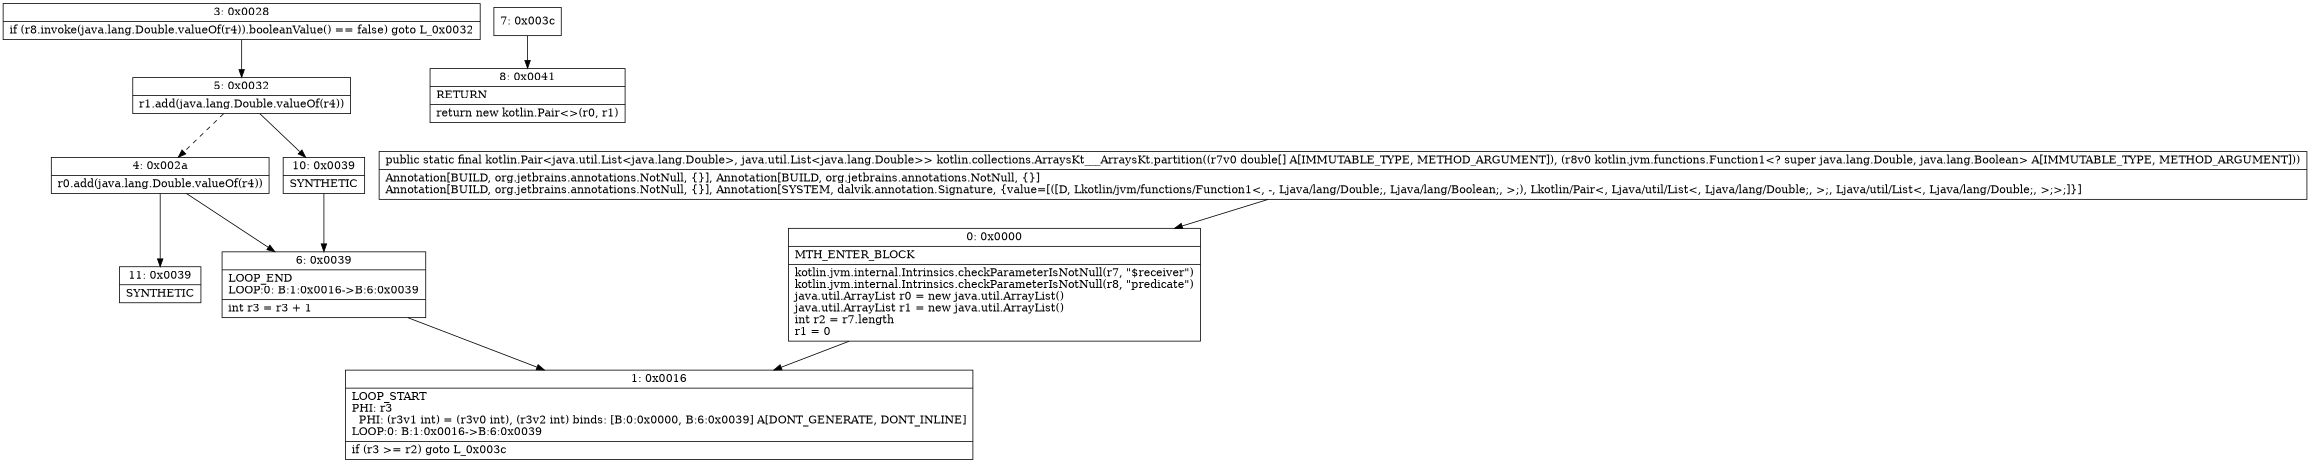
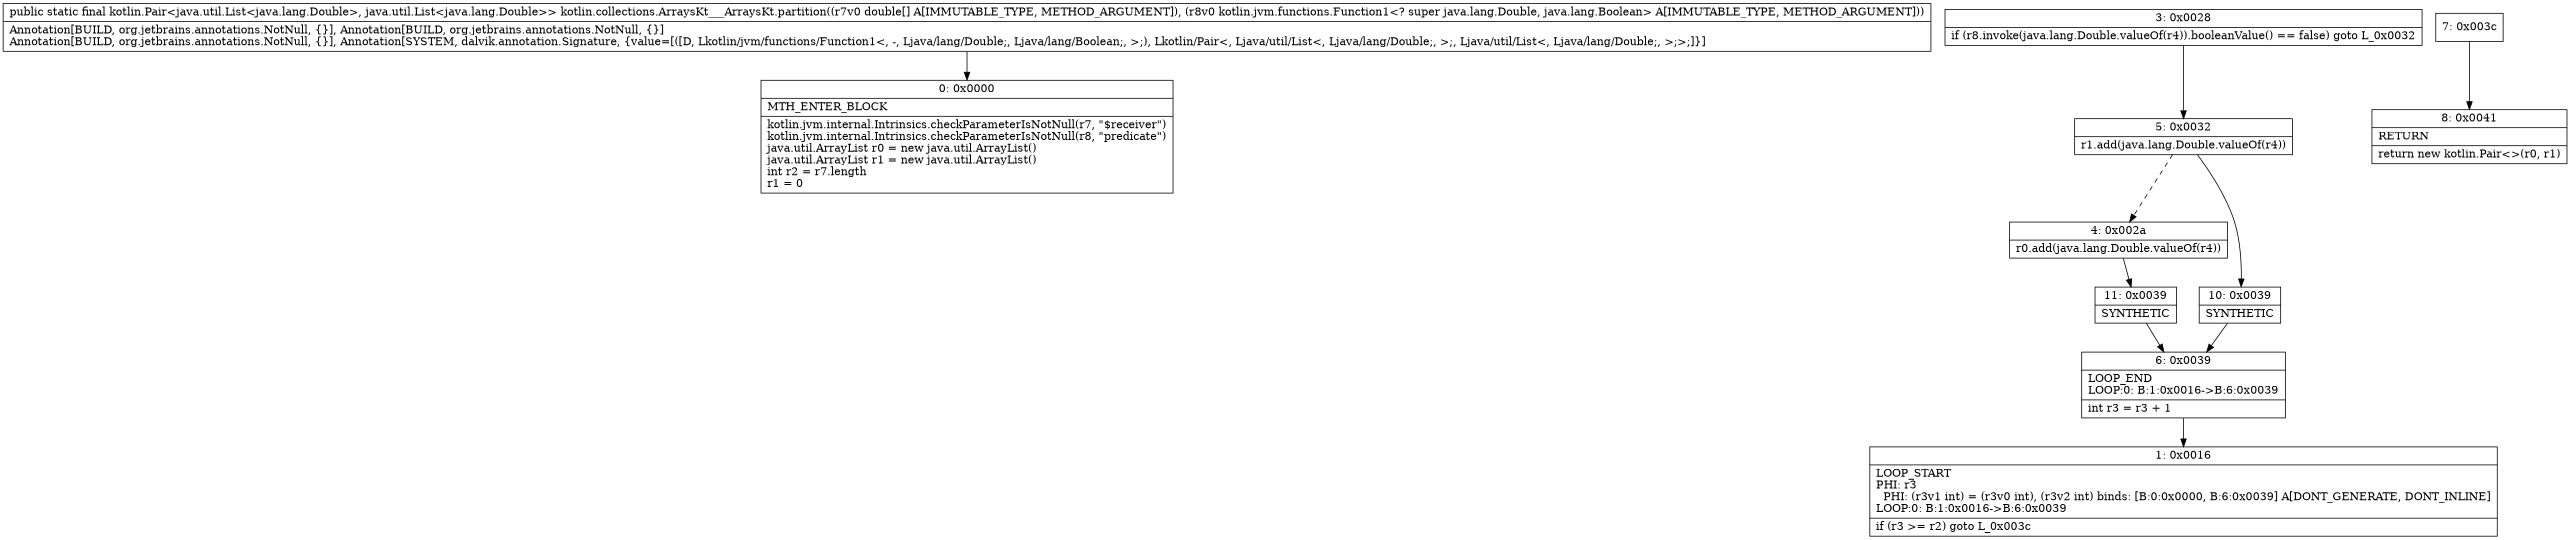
edge "4: 0x002a" -> "6: 0x0039": now "11: 0x0039" -> "6: 0x0039"
edge "0: 0x0000" -> "1: 0x0016": removed
